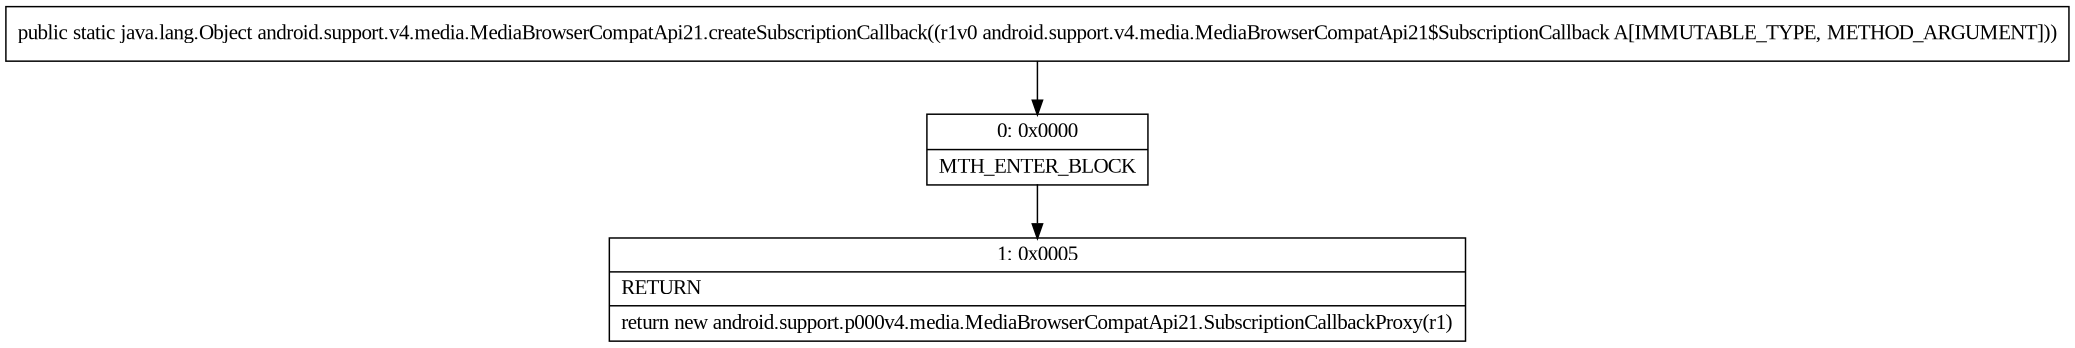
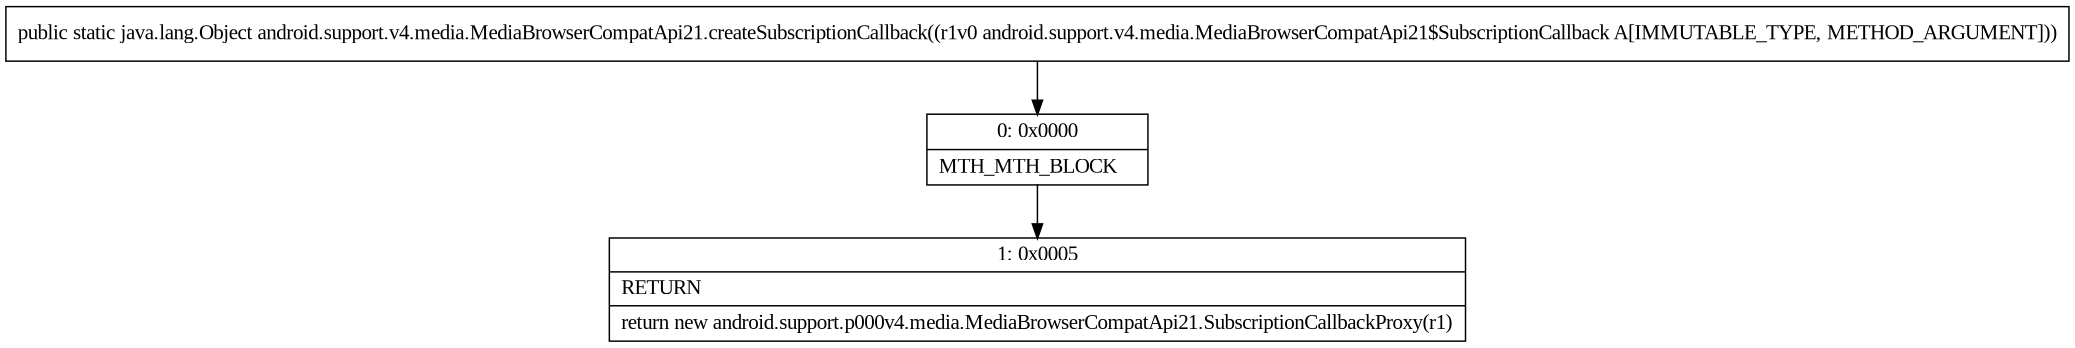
node "0: 0x0000": text "MTH_ENTER_BLOCK" -> "MTH_MTH_BLOCK"
